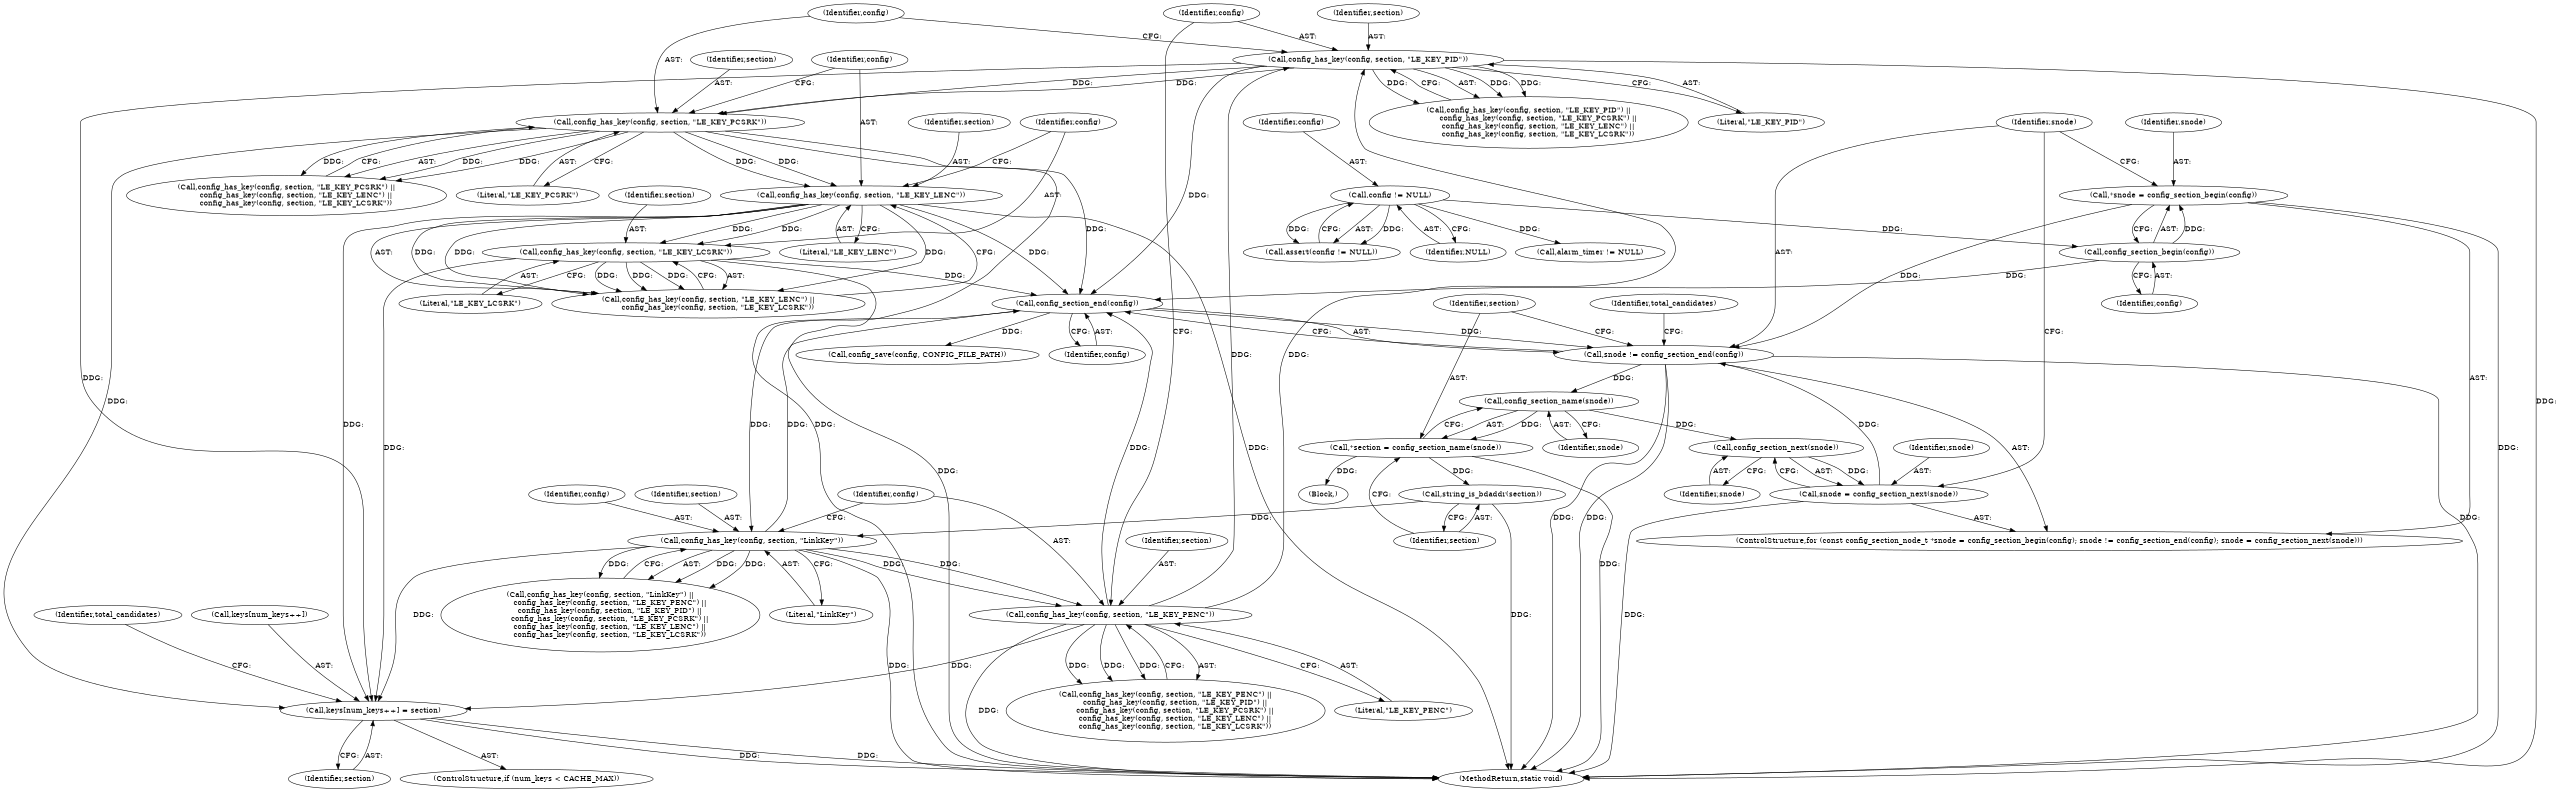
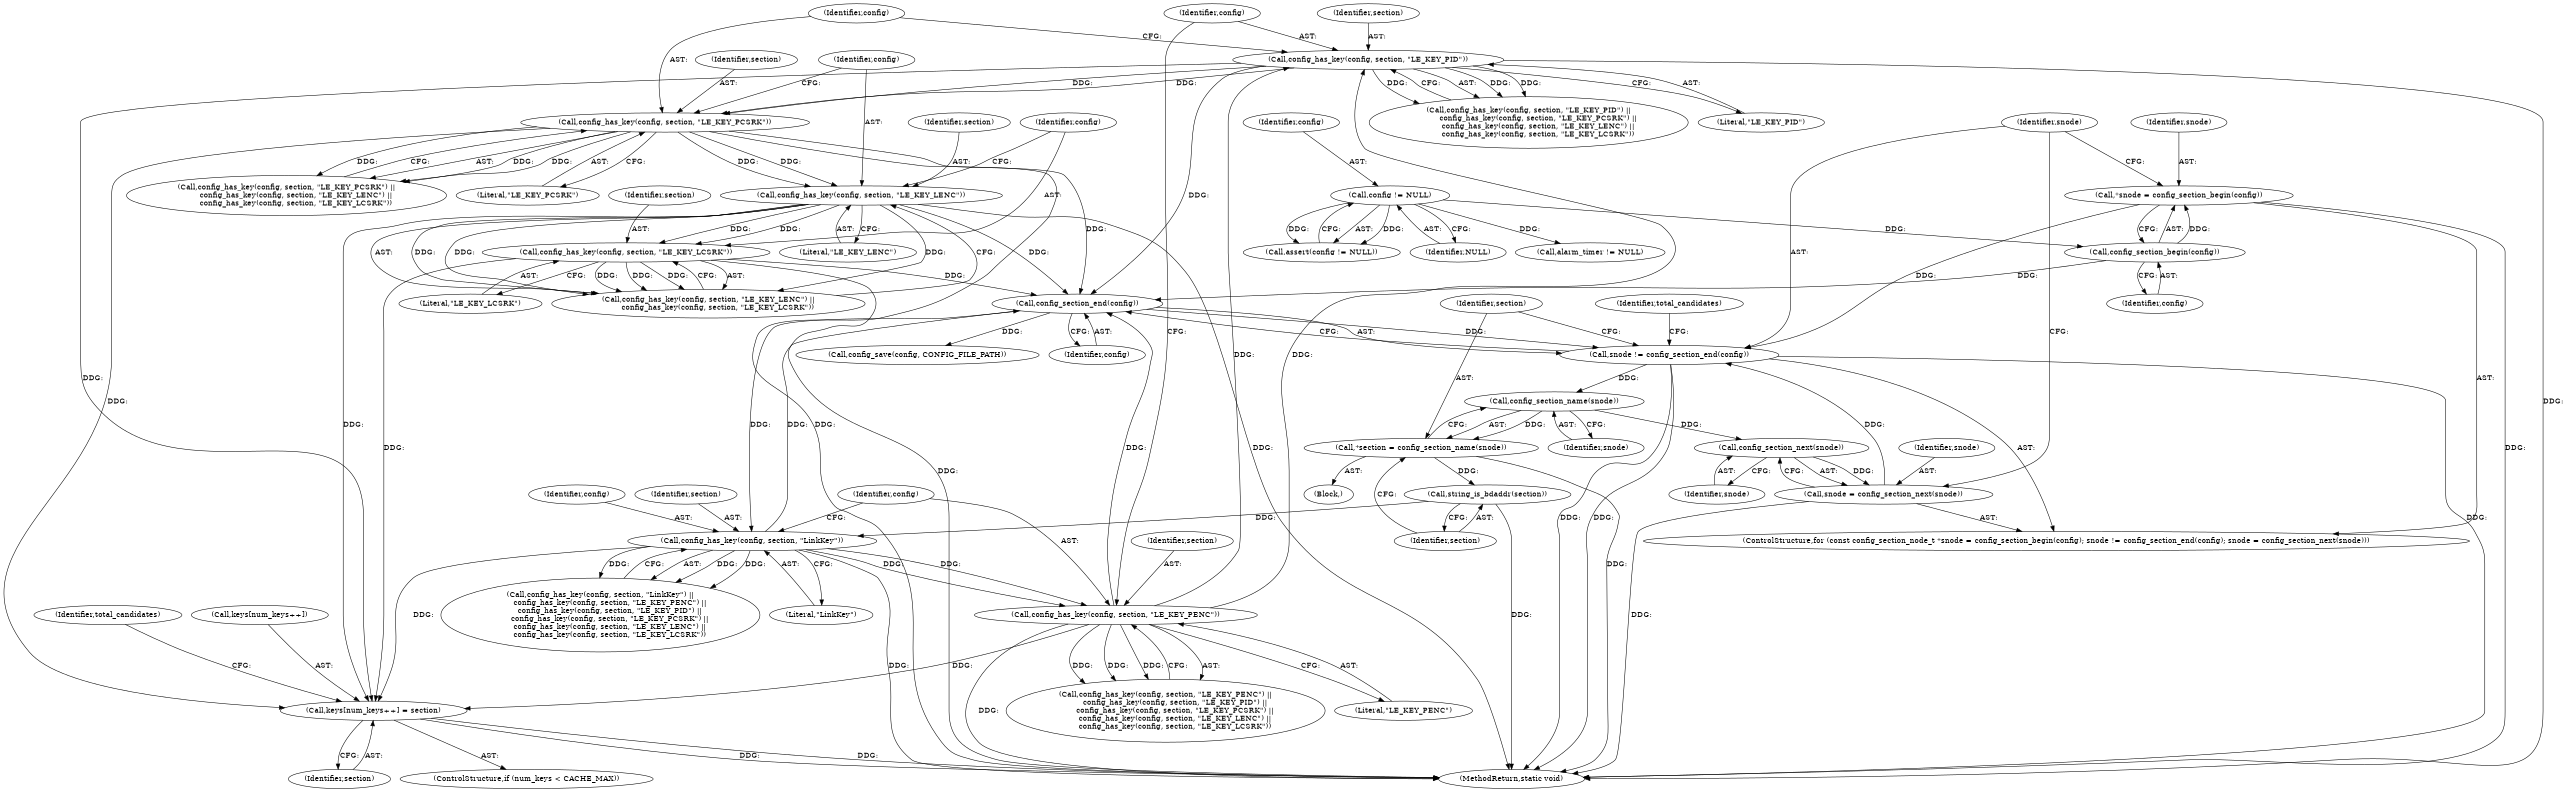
edge "(Call,*section = config_section_name(snode))" -> "(Block,)": label "DDG: " -> "AST: "
